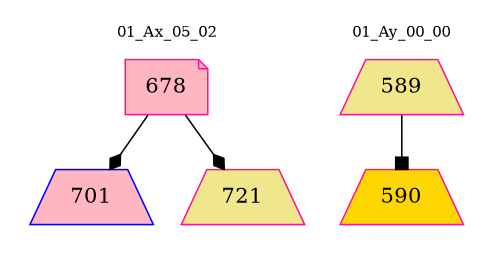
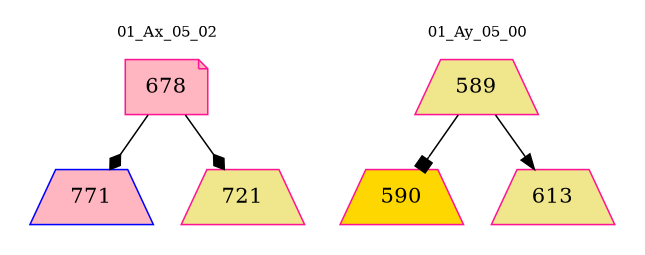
cluster "01_Ay_00_00": label "01_Ay_00_00" -> "01_Ay_05_00"
node "701": label "701" -> "771"
node "613": added
